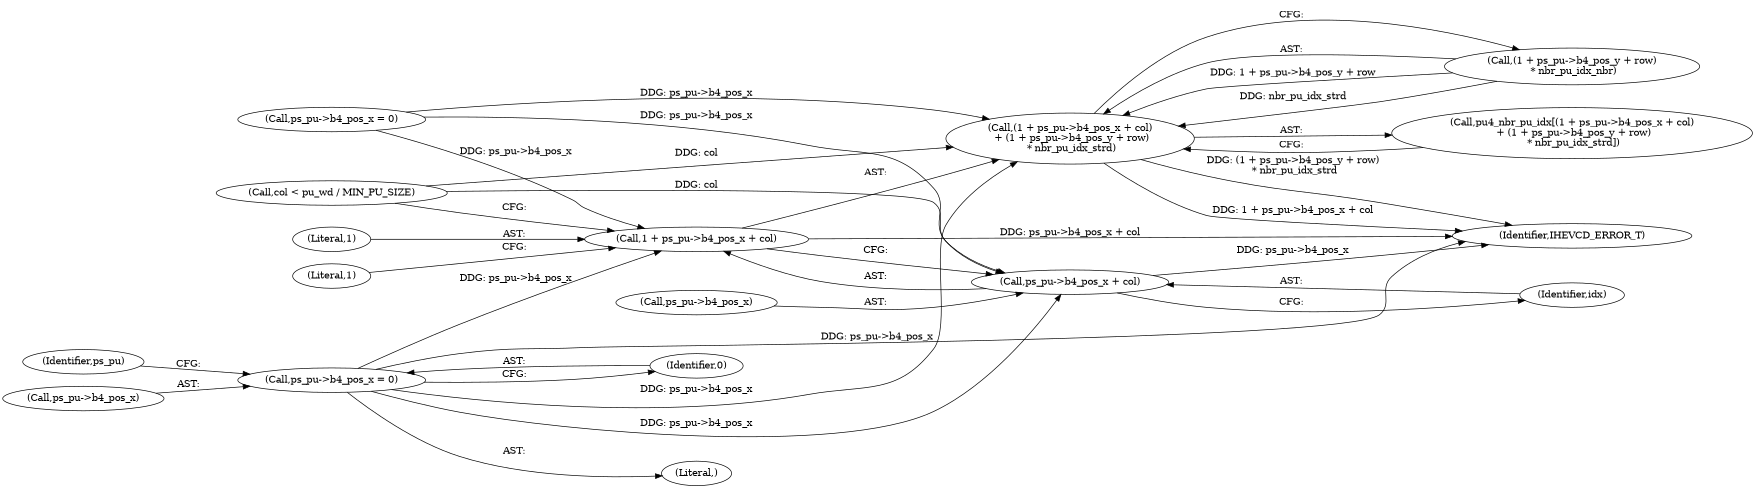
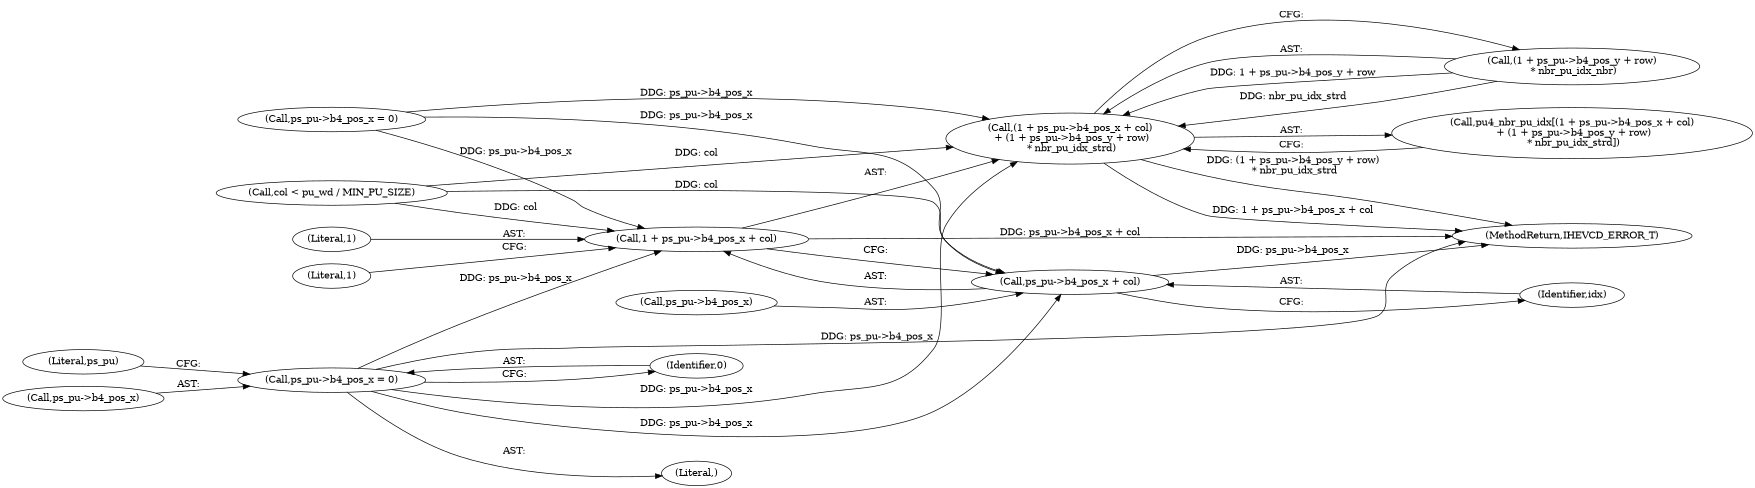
edge "(Call,col < pu_wd / MIN_PU_SIZE)" -> "(Call,1 + ps_pu->b4_pos_x + col)": label "CFG: " -> "DDG: col"
node "(Identifier,IHEVCD_ERROR_T)": label "(Identifier,IHEVCD_ERROR_T)" -> "(MethodReturn,IHEVCD_ERROR_T)"
node "(Identifier,ps_pu)": label "(Identifier,ps_pu)" -> "(Literal,ps_pu)"
